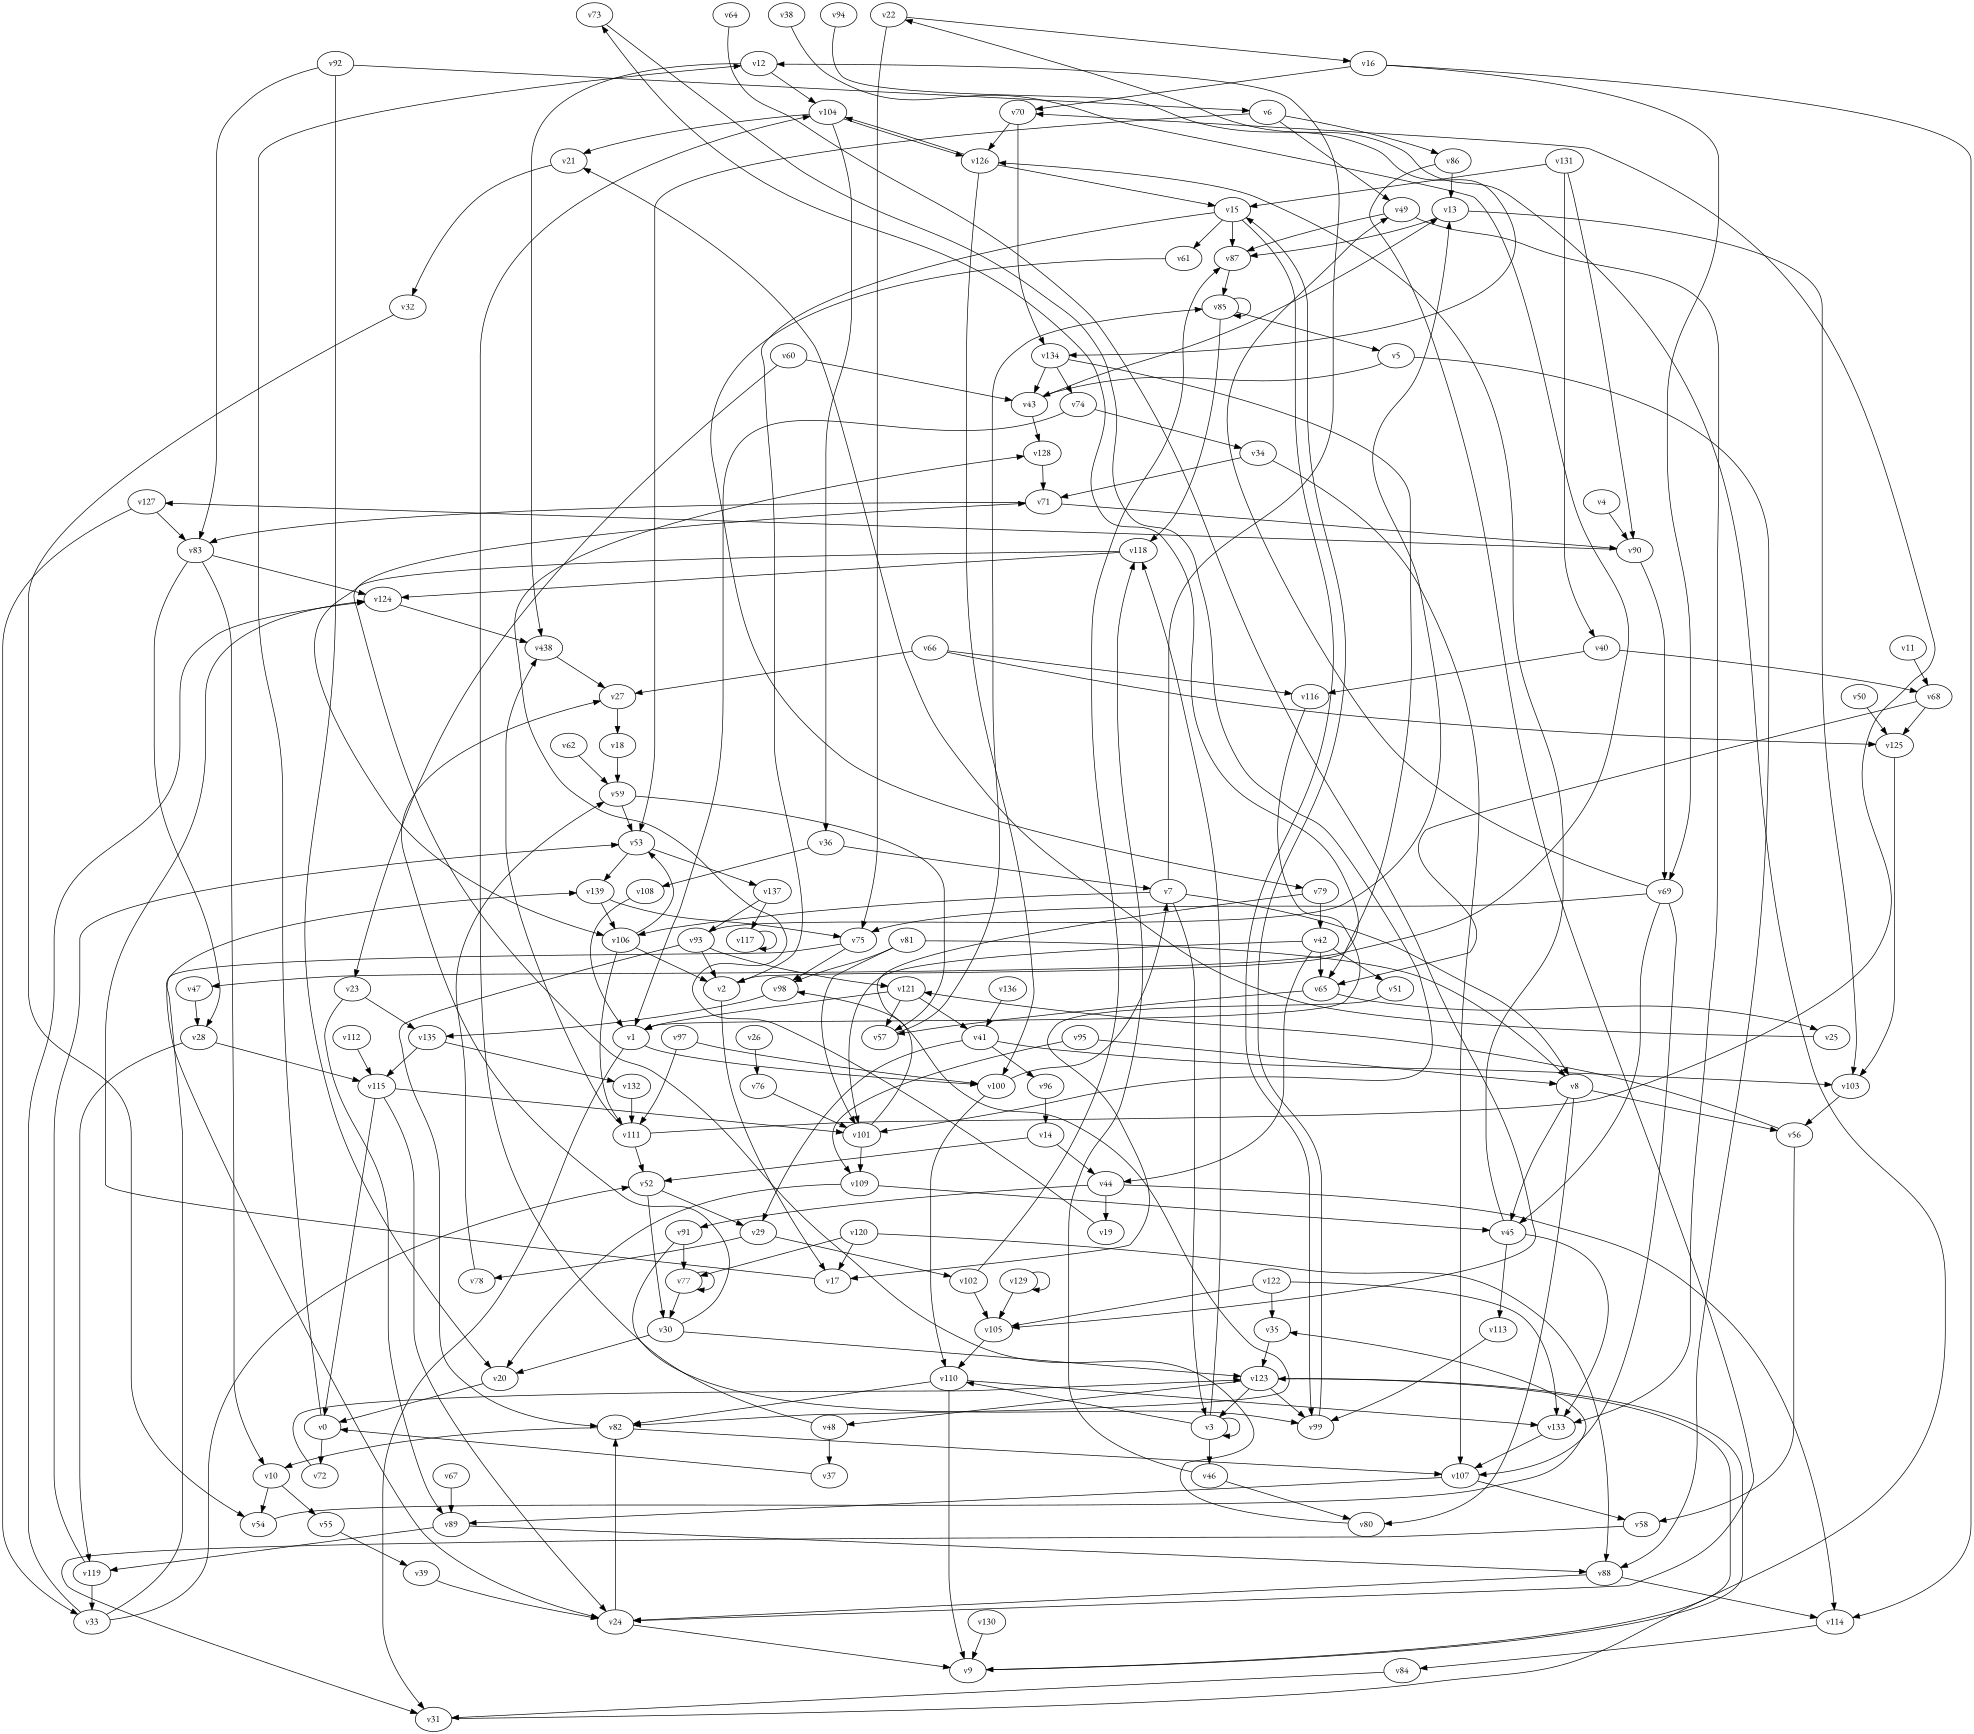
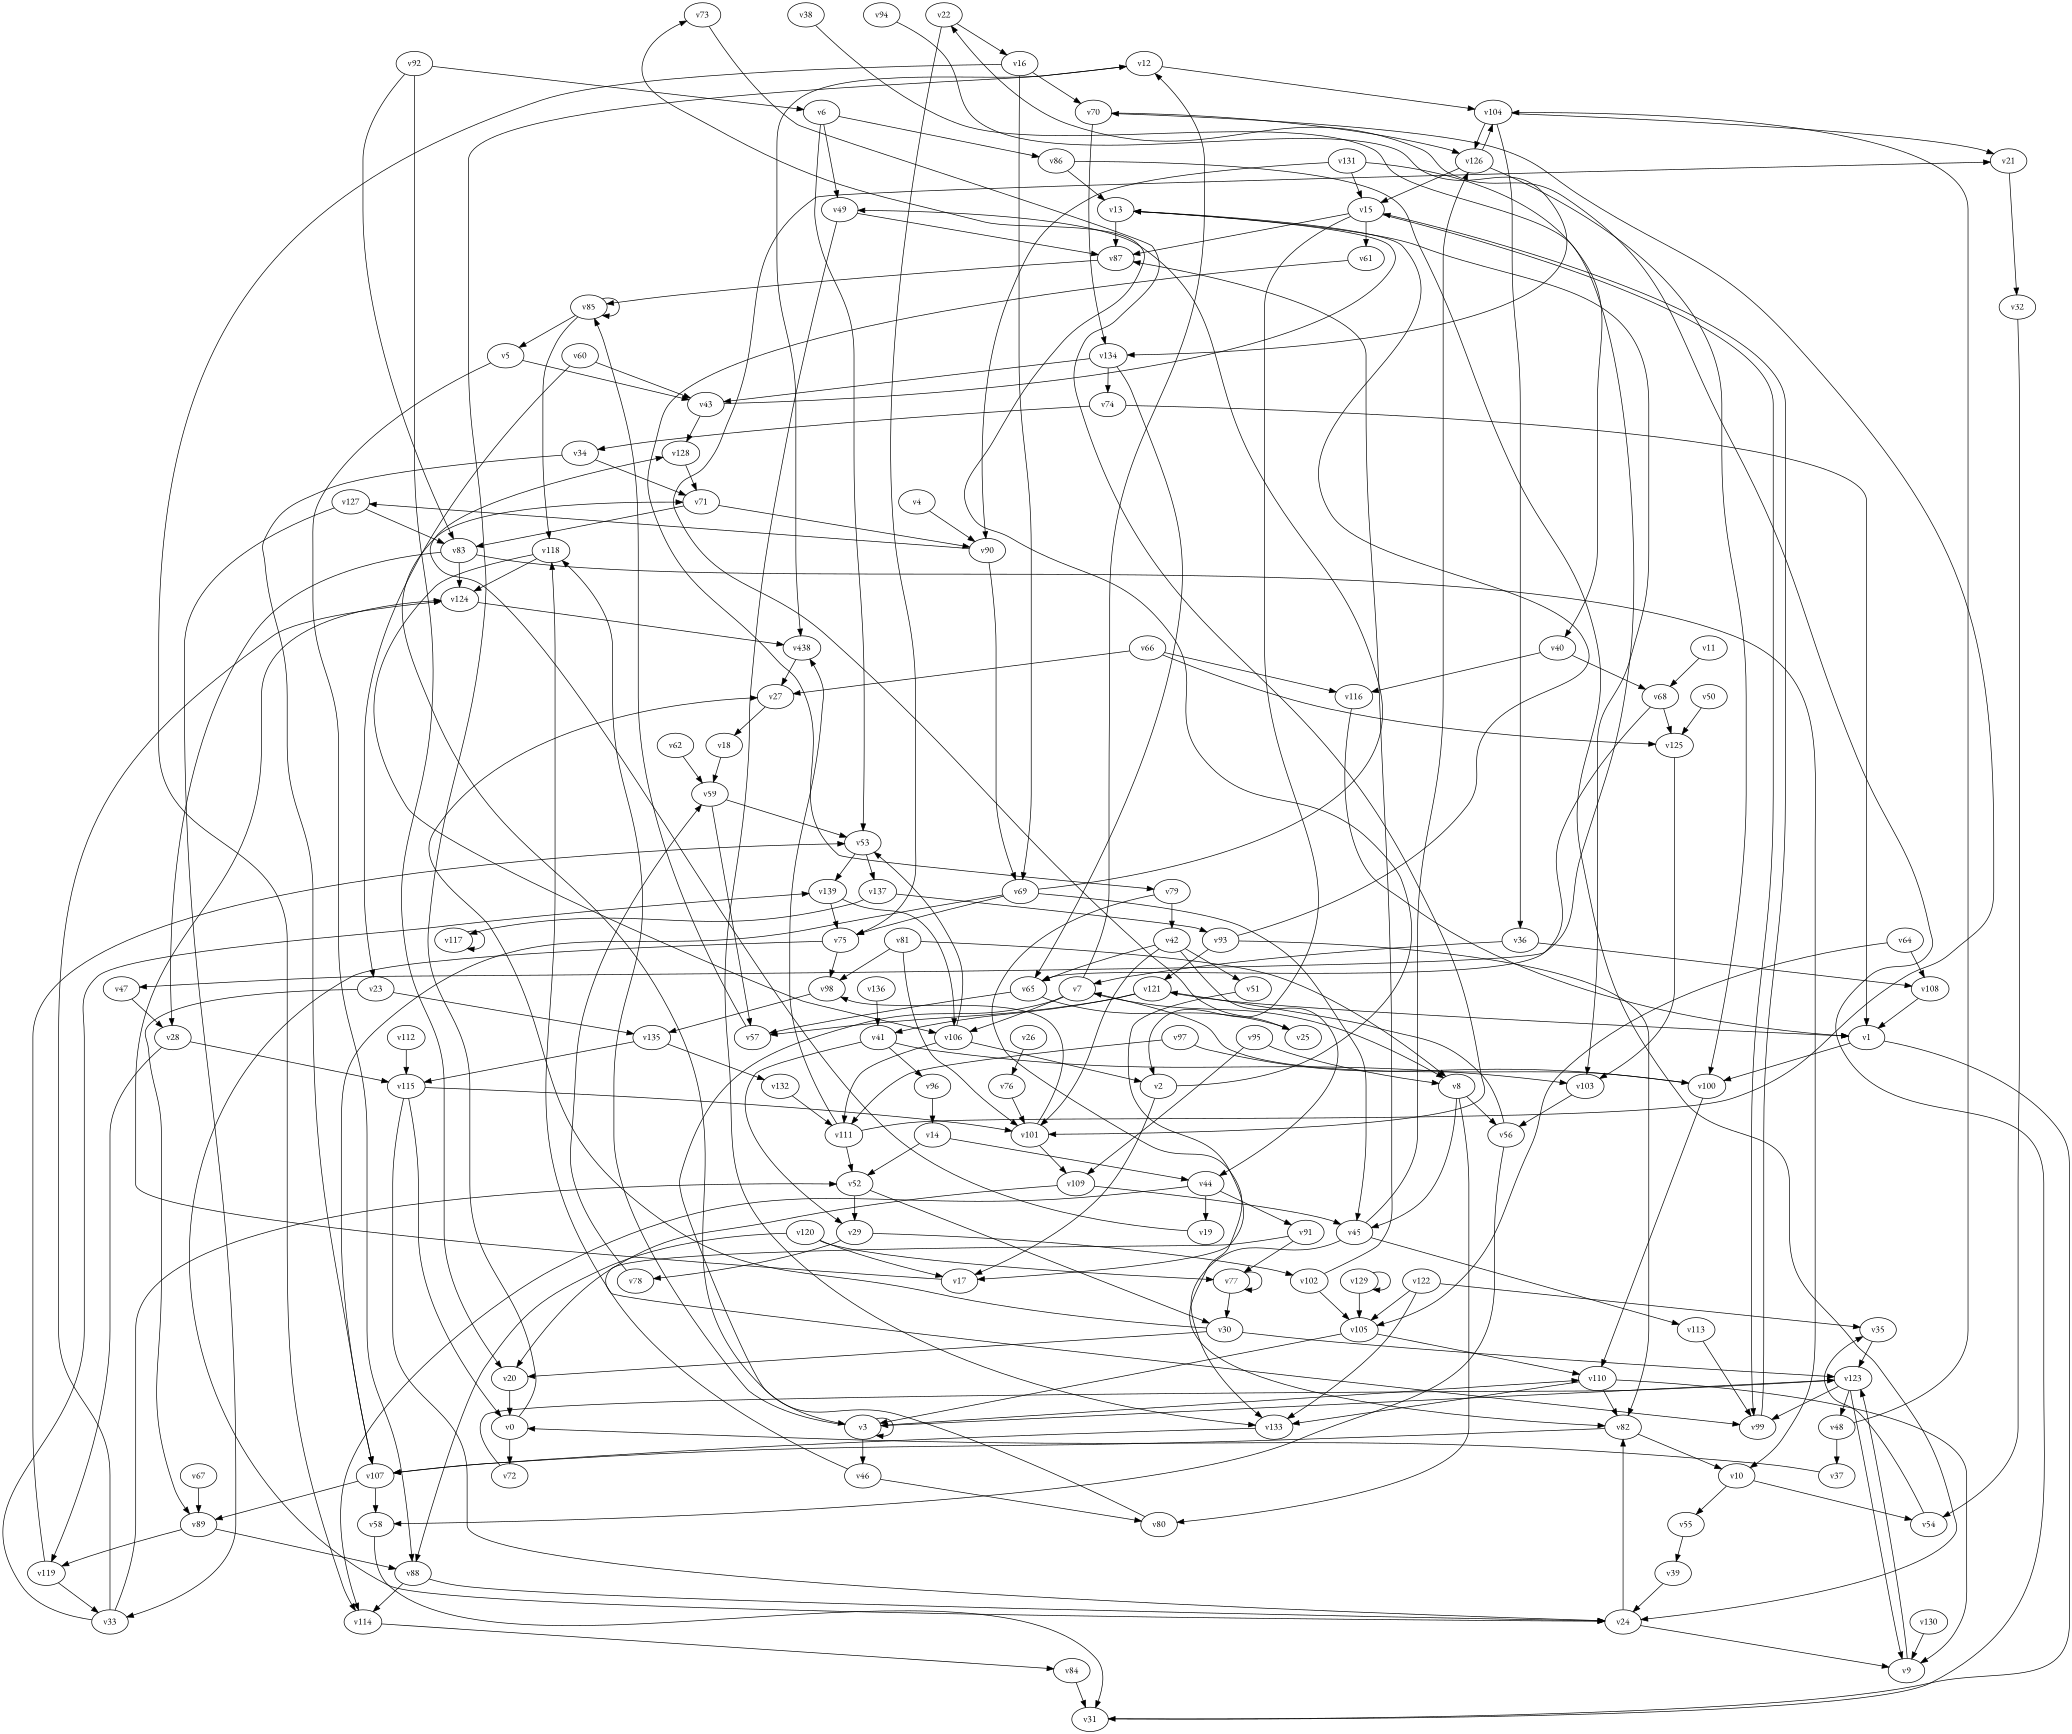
edge "v64" -> "v108": added
edge "v93" -> "v2": removed
edge "v105" -> "v3": added
